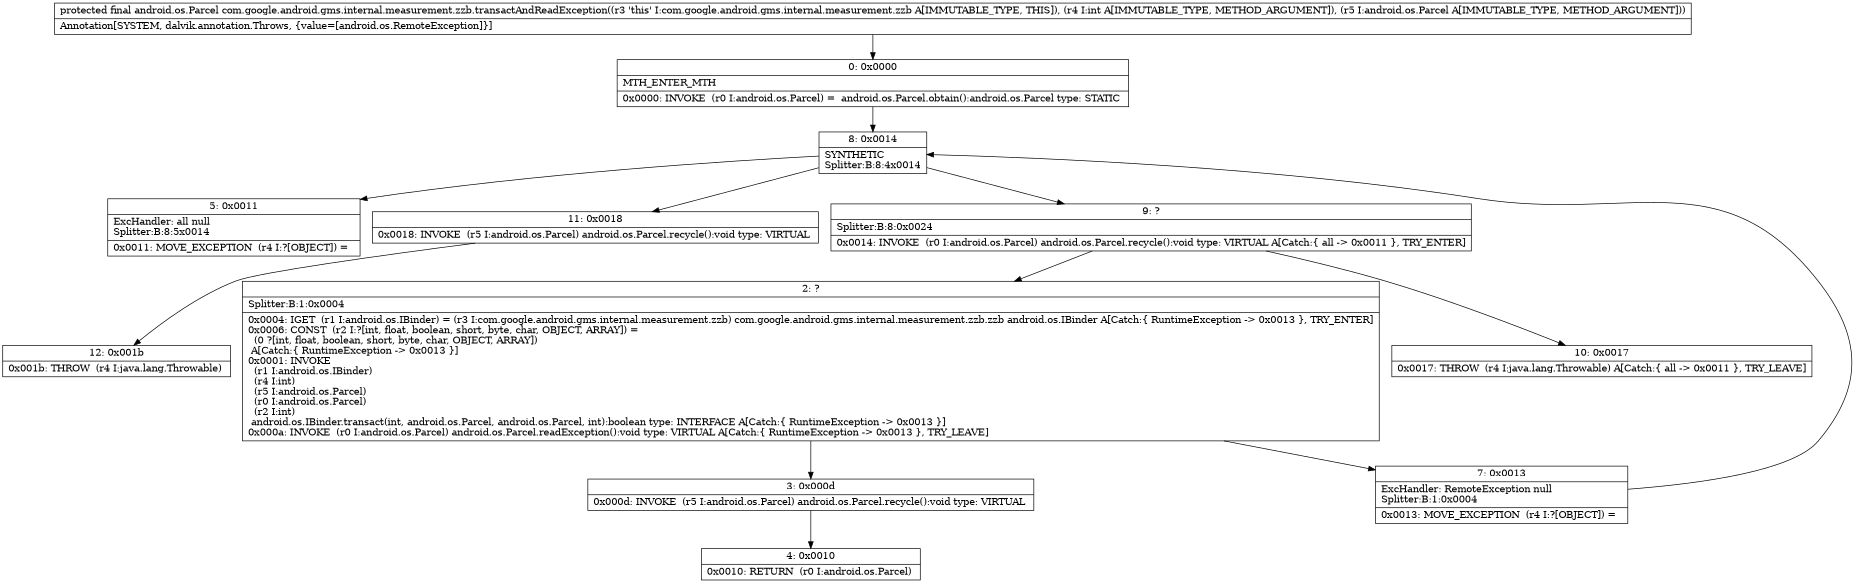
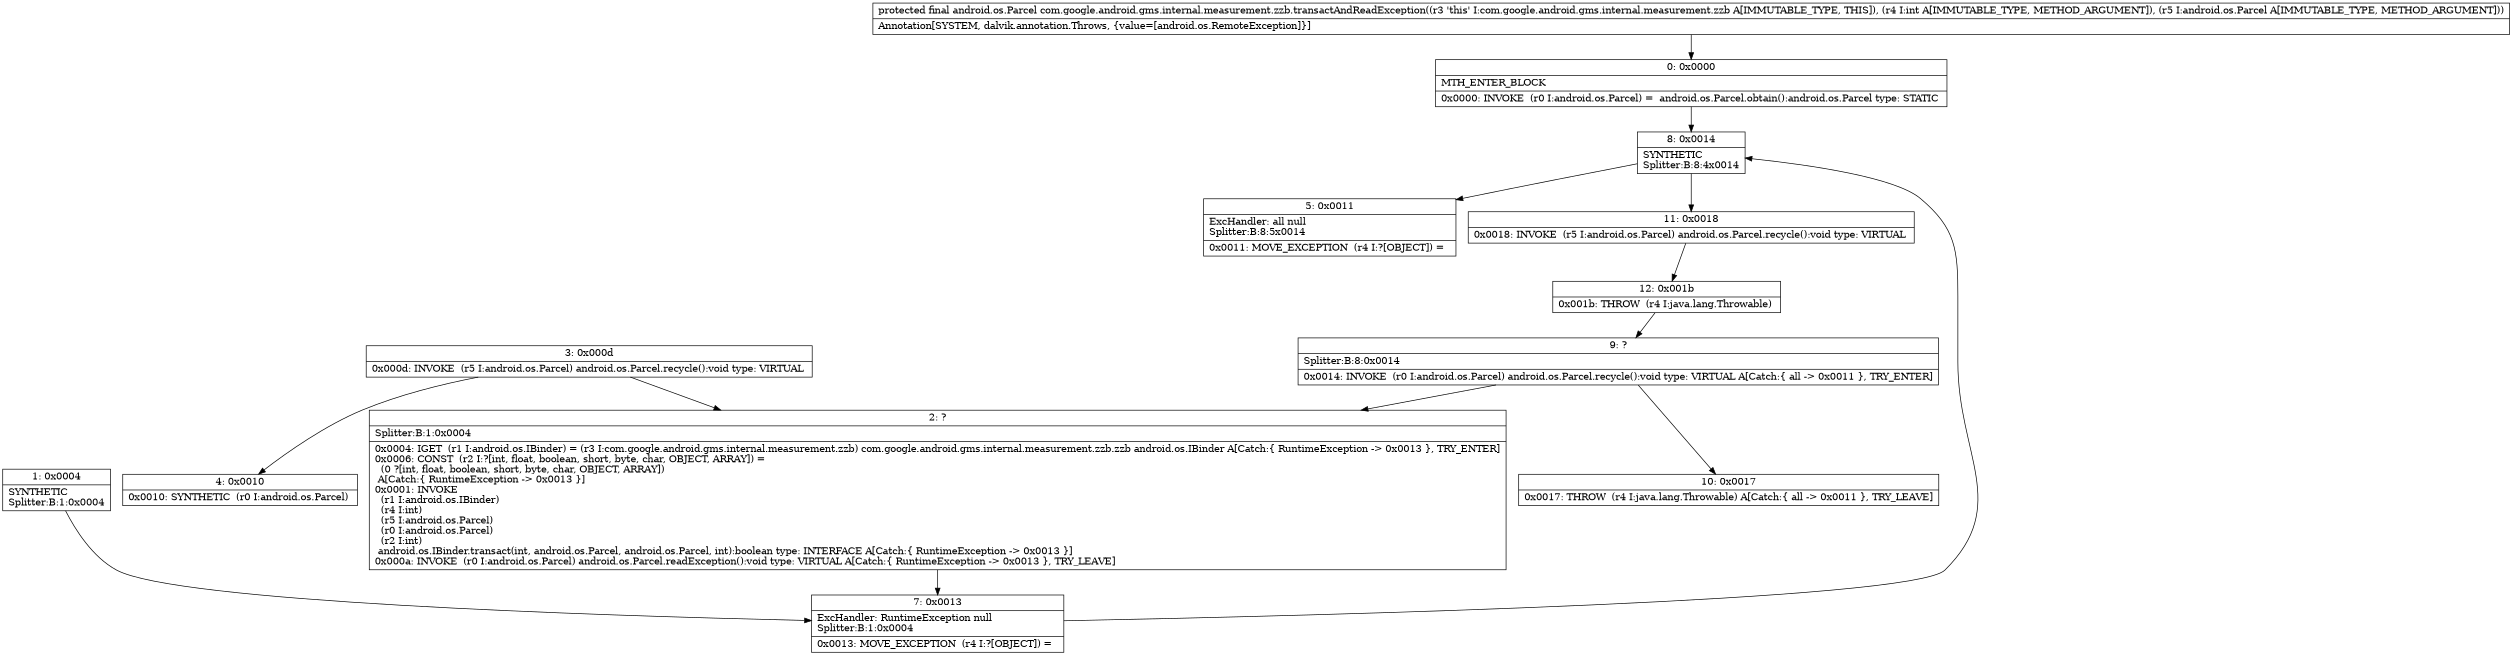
node "0: 0x0000": text "MTH_ENTER_MTH" -> "MTH_ENTER_BLOCK"
edge "8: 0x0014" -> "9: ?": now "12: 0x001b" -> "9: ?"
node "9: ?": text "Splitter:B:8:0x0024" -> "Splitter:B:8:0x0014"
edge "2: ?" -> "3: 0x000d": reversed
node "7: 0x0013": text "ExcHandler: RemoteException null" -> "ExcHandler: RuntimeException null"
node "1: 0x0004": added
node "4: 0x0010": text "0x0010: RETURN  (r0 I:android.os.Parcel)" -> "0x0010: SYNTHETIC  (r0 I:android.os.Parcel)"
